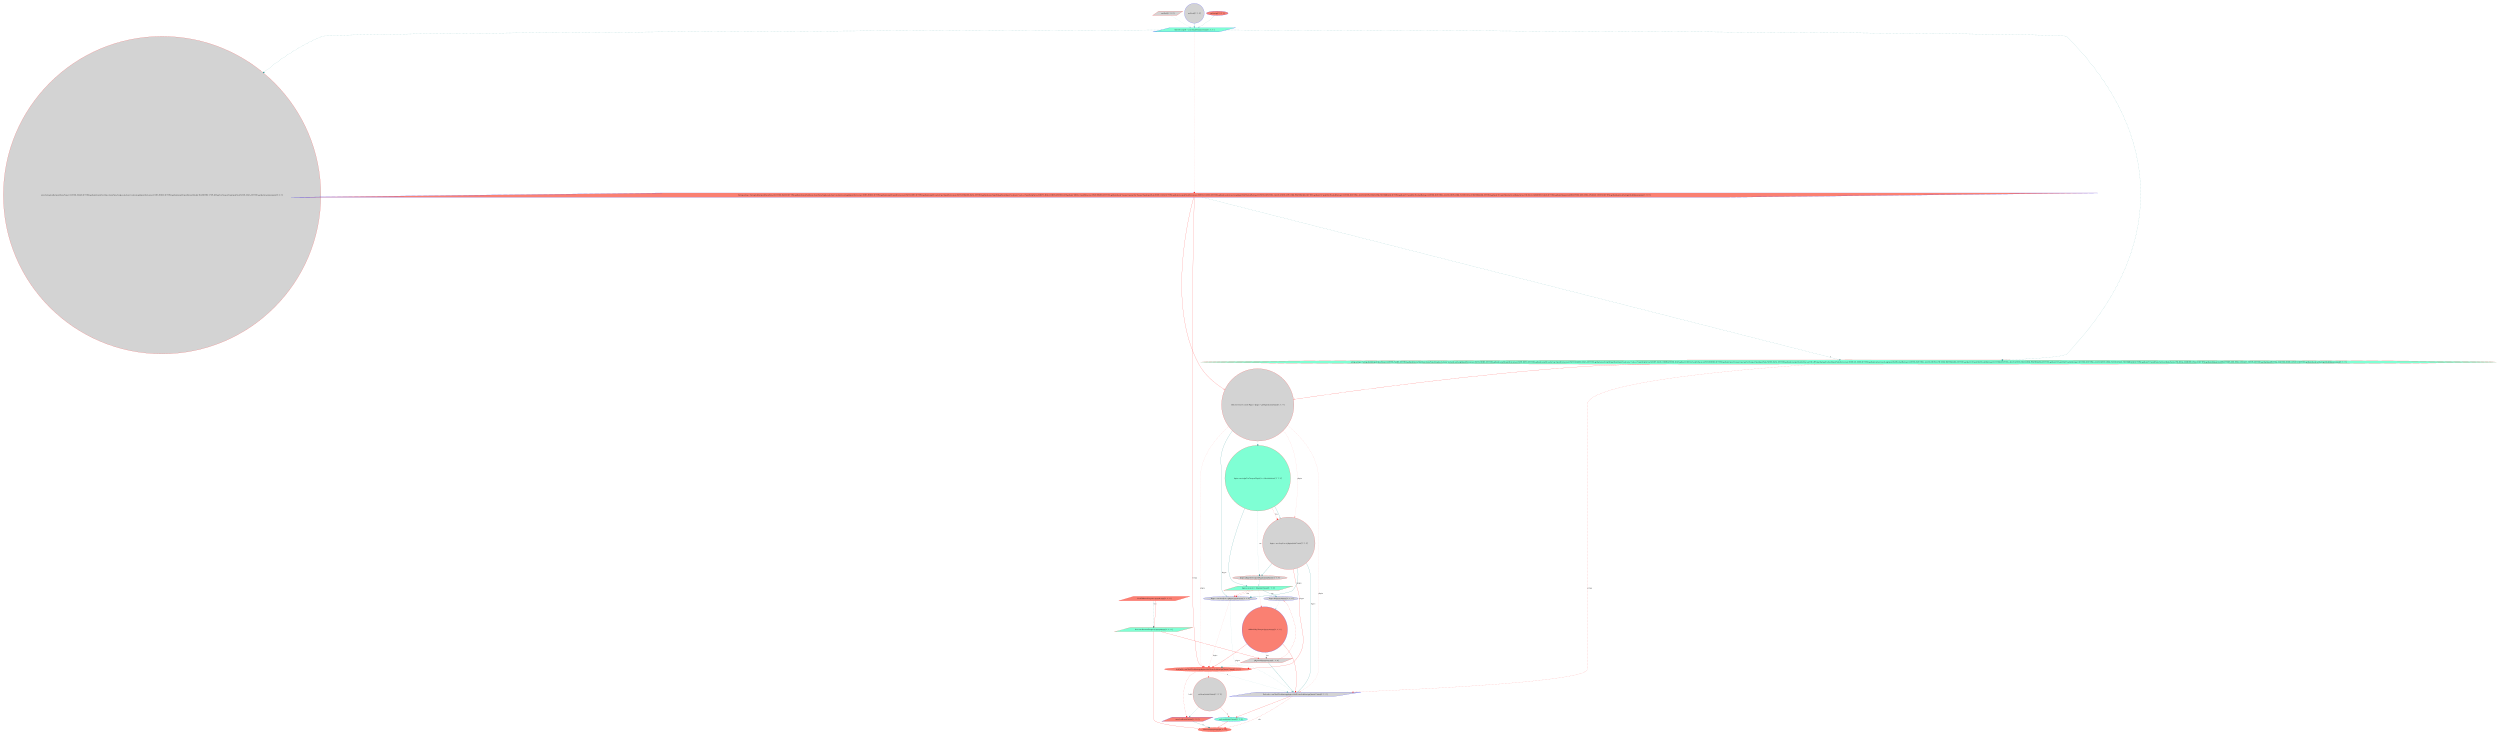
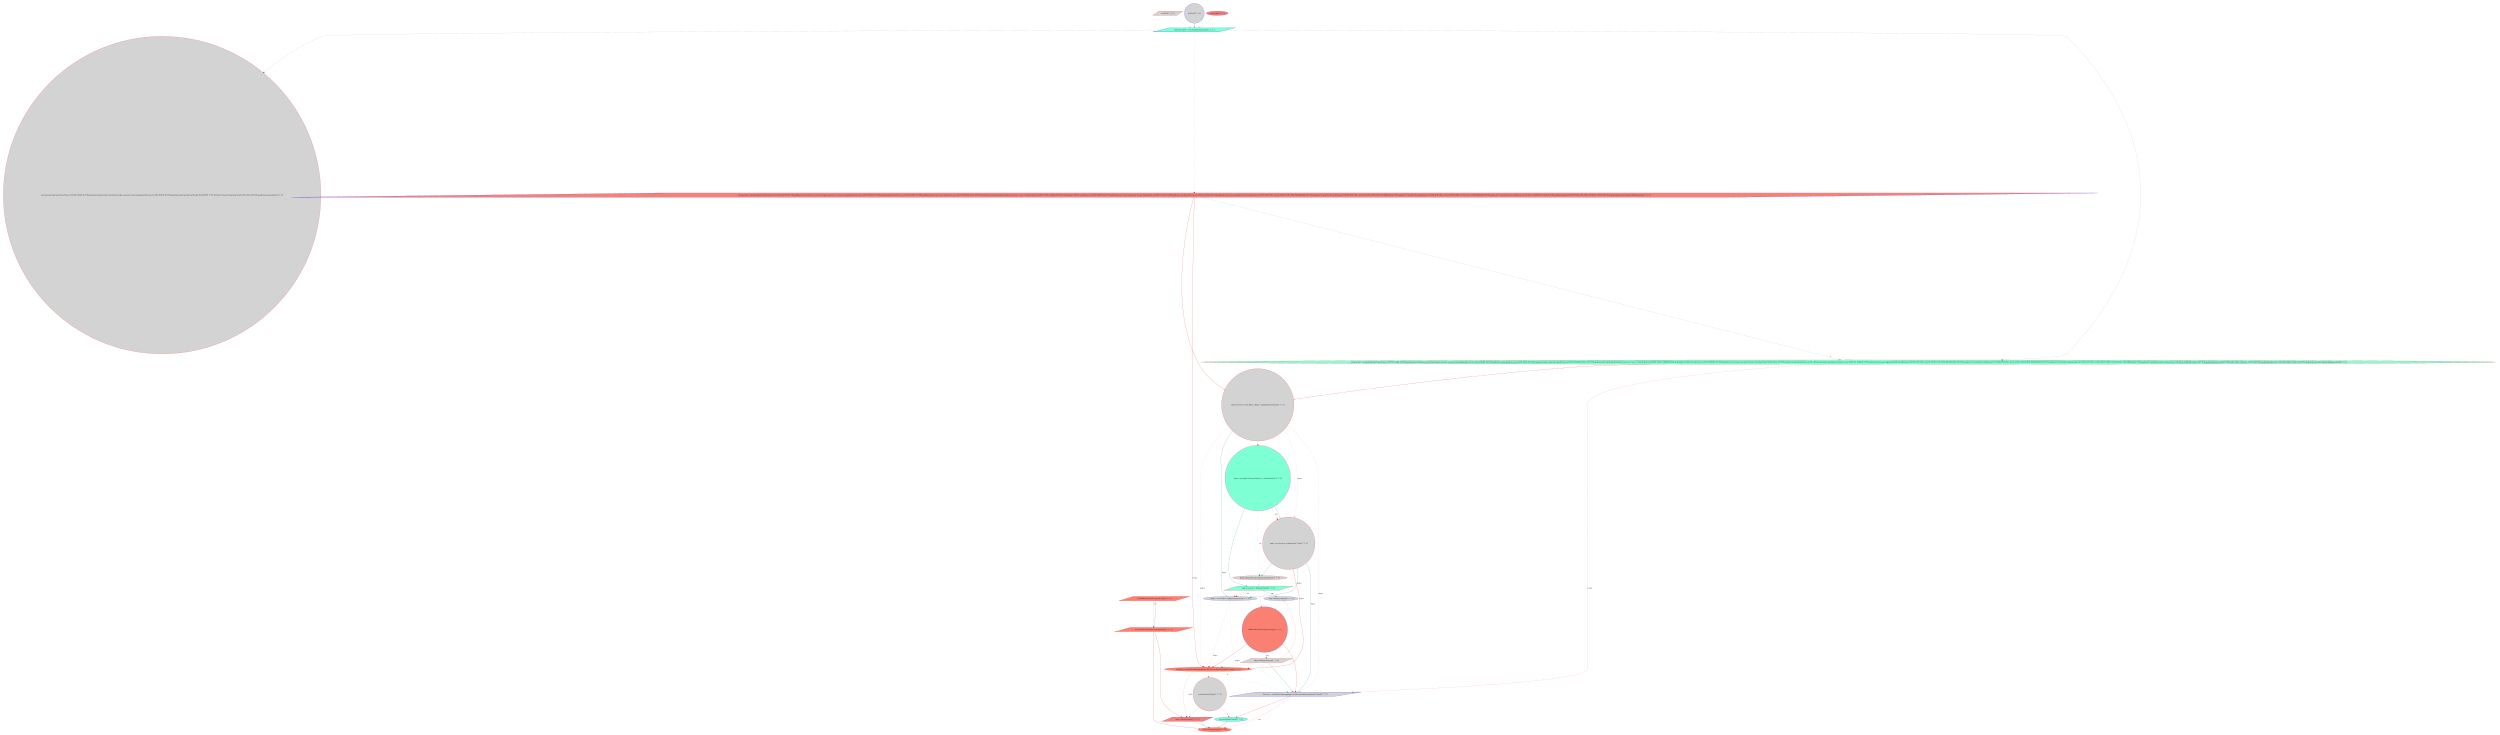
node "throw new RuntimeException(e)@@@22@@@['1', '1', '0']": fillcolor aquamarine -> salmon
edge "throw new RuntimeException(e)@@@22@@@['1', '1', '0']" -> "plugins.add()@@@15@@@['1', '1', '0']": now "throw new RuntimeException(e)@@@22@@@['1', '1', '0']" -> "return build@@@24@@@['1', '0', '0']"
